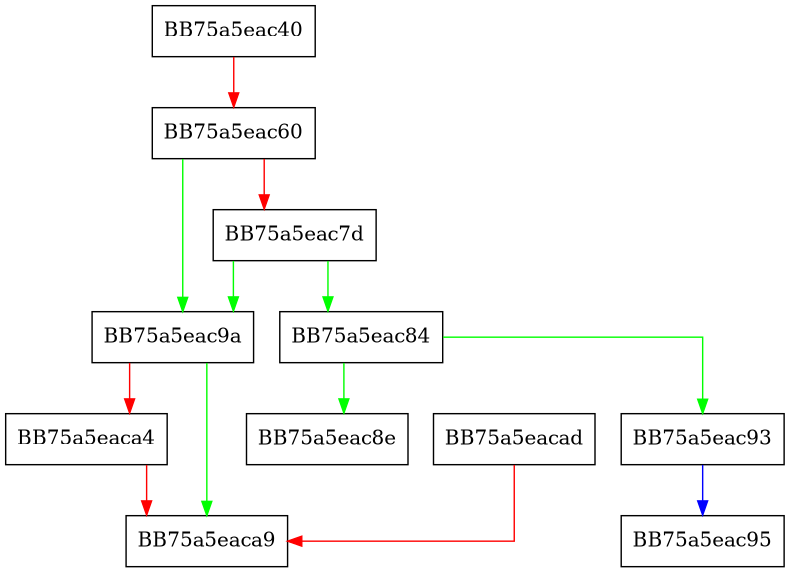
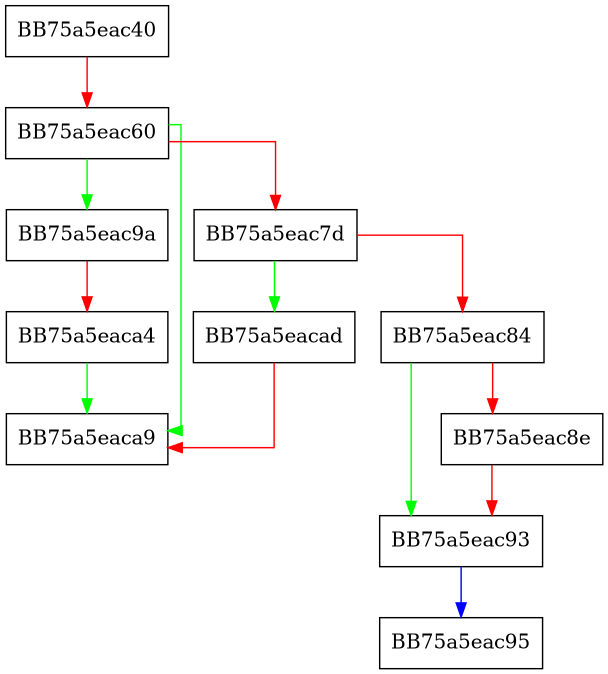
edge "BB75a5eac7d" -> "BB75a5eac9a": now "BB75a5eac7d" -> "BB75a5eacad"
edge "BB75a5eac7d" -> "BB75a5eac84": color green -> red
edge "BB75a5eac84" -> "BB75a5eac8e": color green -> red
edge "BB75a5eac9a" -> "BB75a5eaca9": now "BB75a5eac60" -> "BB75a5eaca9"
edge "BB75a5eaca4" -> "BB75a5eaca9": color red -> green
edge "BB75a5eac8e" -> "BB75a5eac93": added
